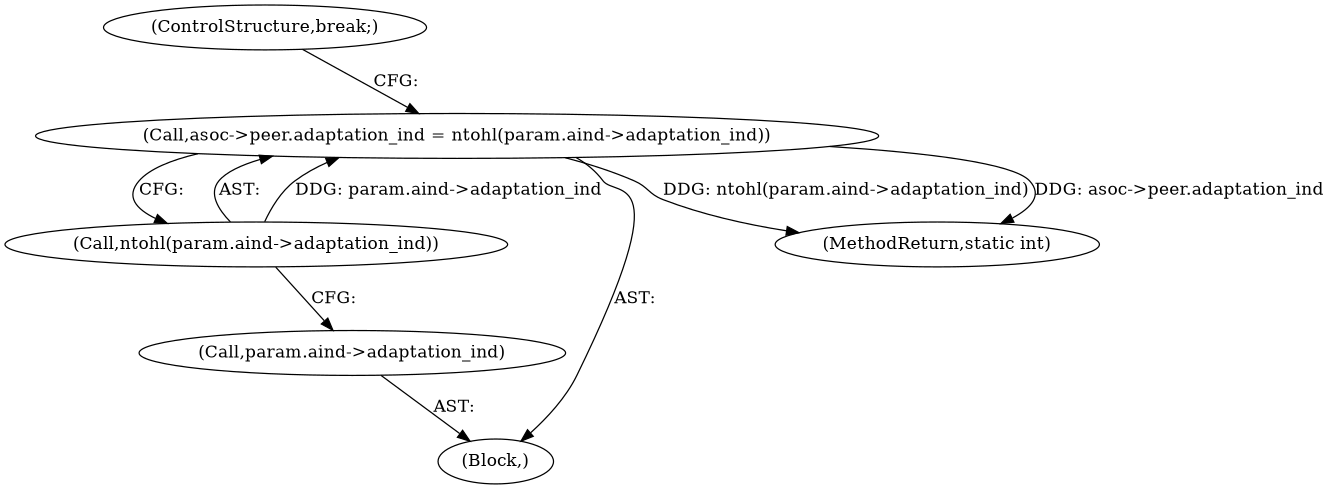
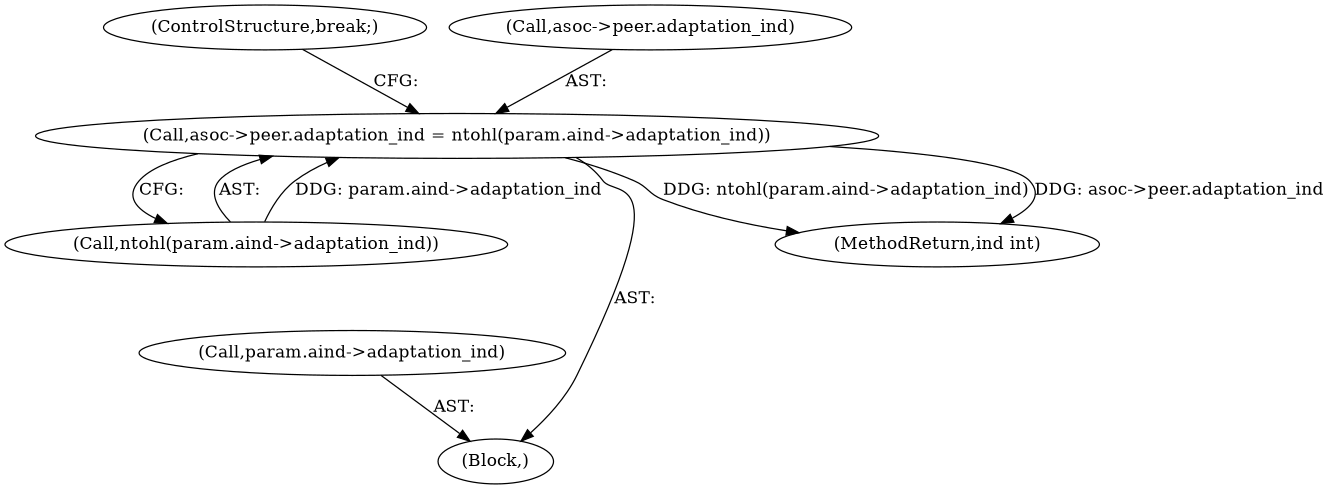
node "(Call,asoc->peer.adaptation_ind)": added
node "(MethodReturn,static int)": label "(MethodReturn,static int)" -> "(MethodReturn,ind int)"
edge "(Call,ntohl(param.aind->adaptation_ind))" -> "(Call,param.aind->adaptation_ind)": removed, label "CFG:"
